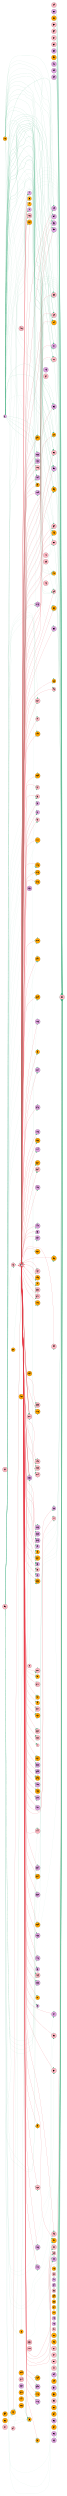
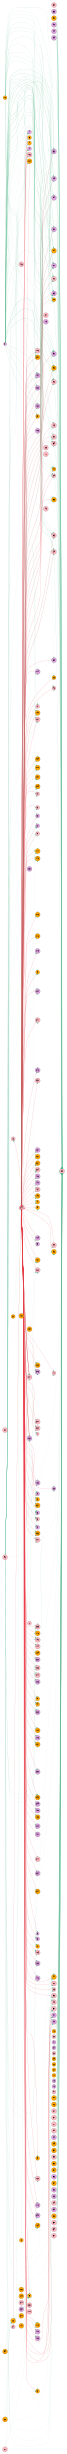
node "143": fillcolor orange -> lightpink
node "251": removed
